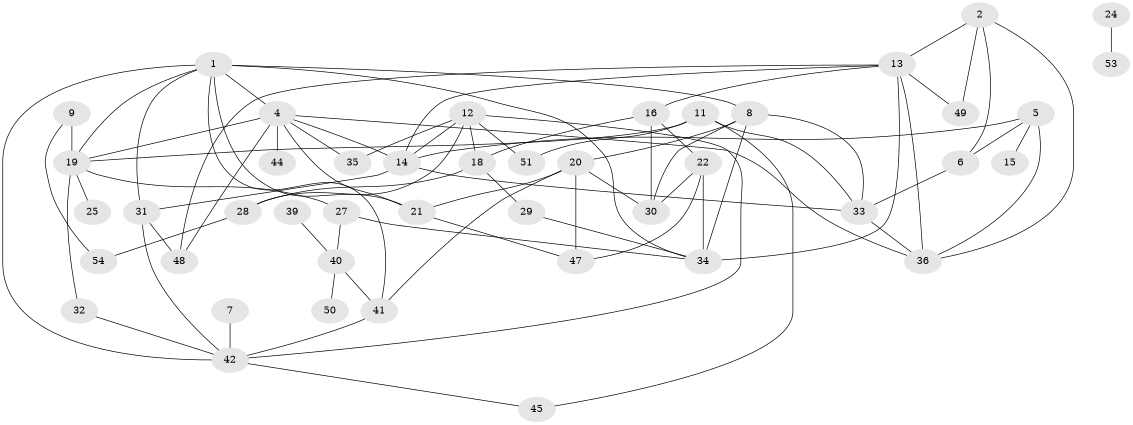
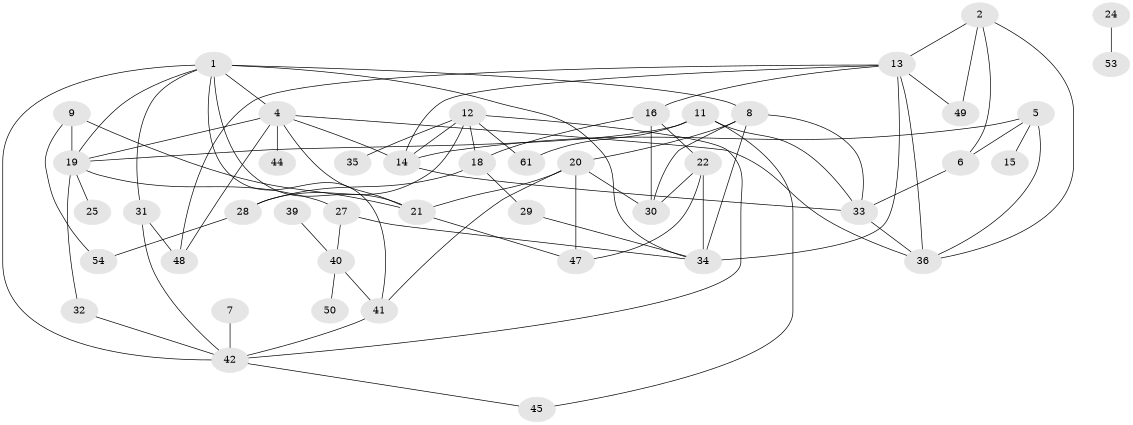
edge "4" -- "35": removed
node "51": label "51" -> "61"
edge "9" -- "21": added
edge "14" -- "31": removed
